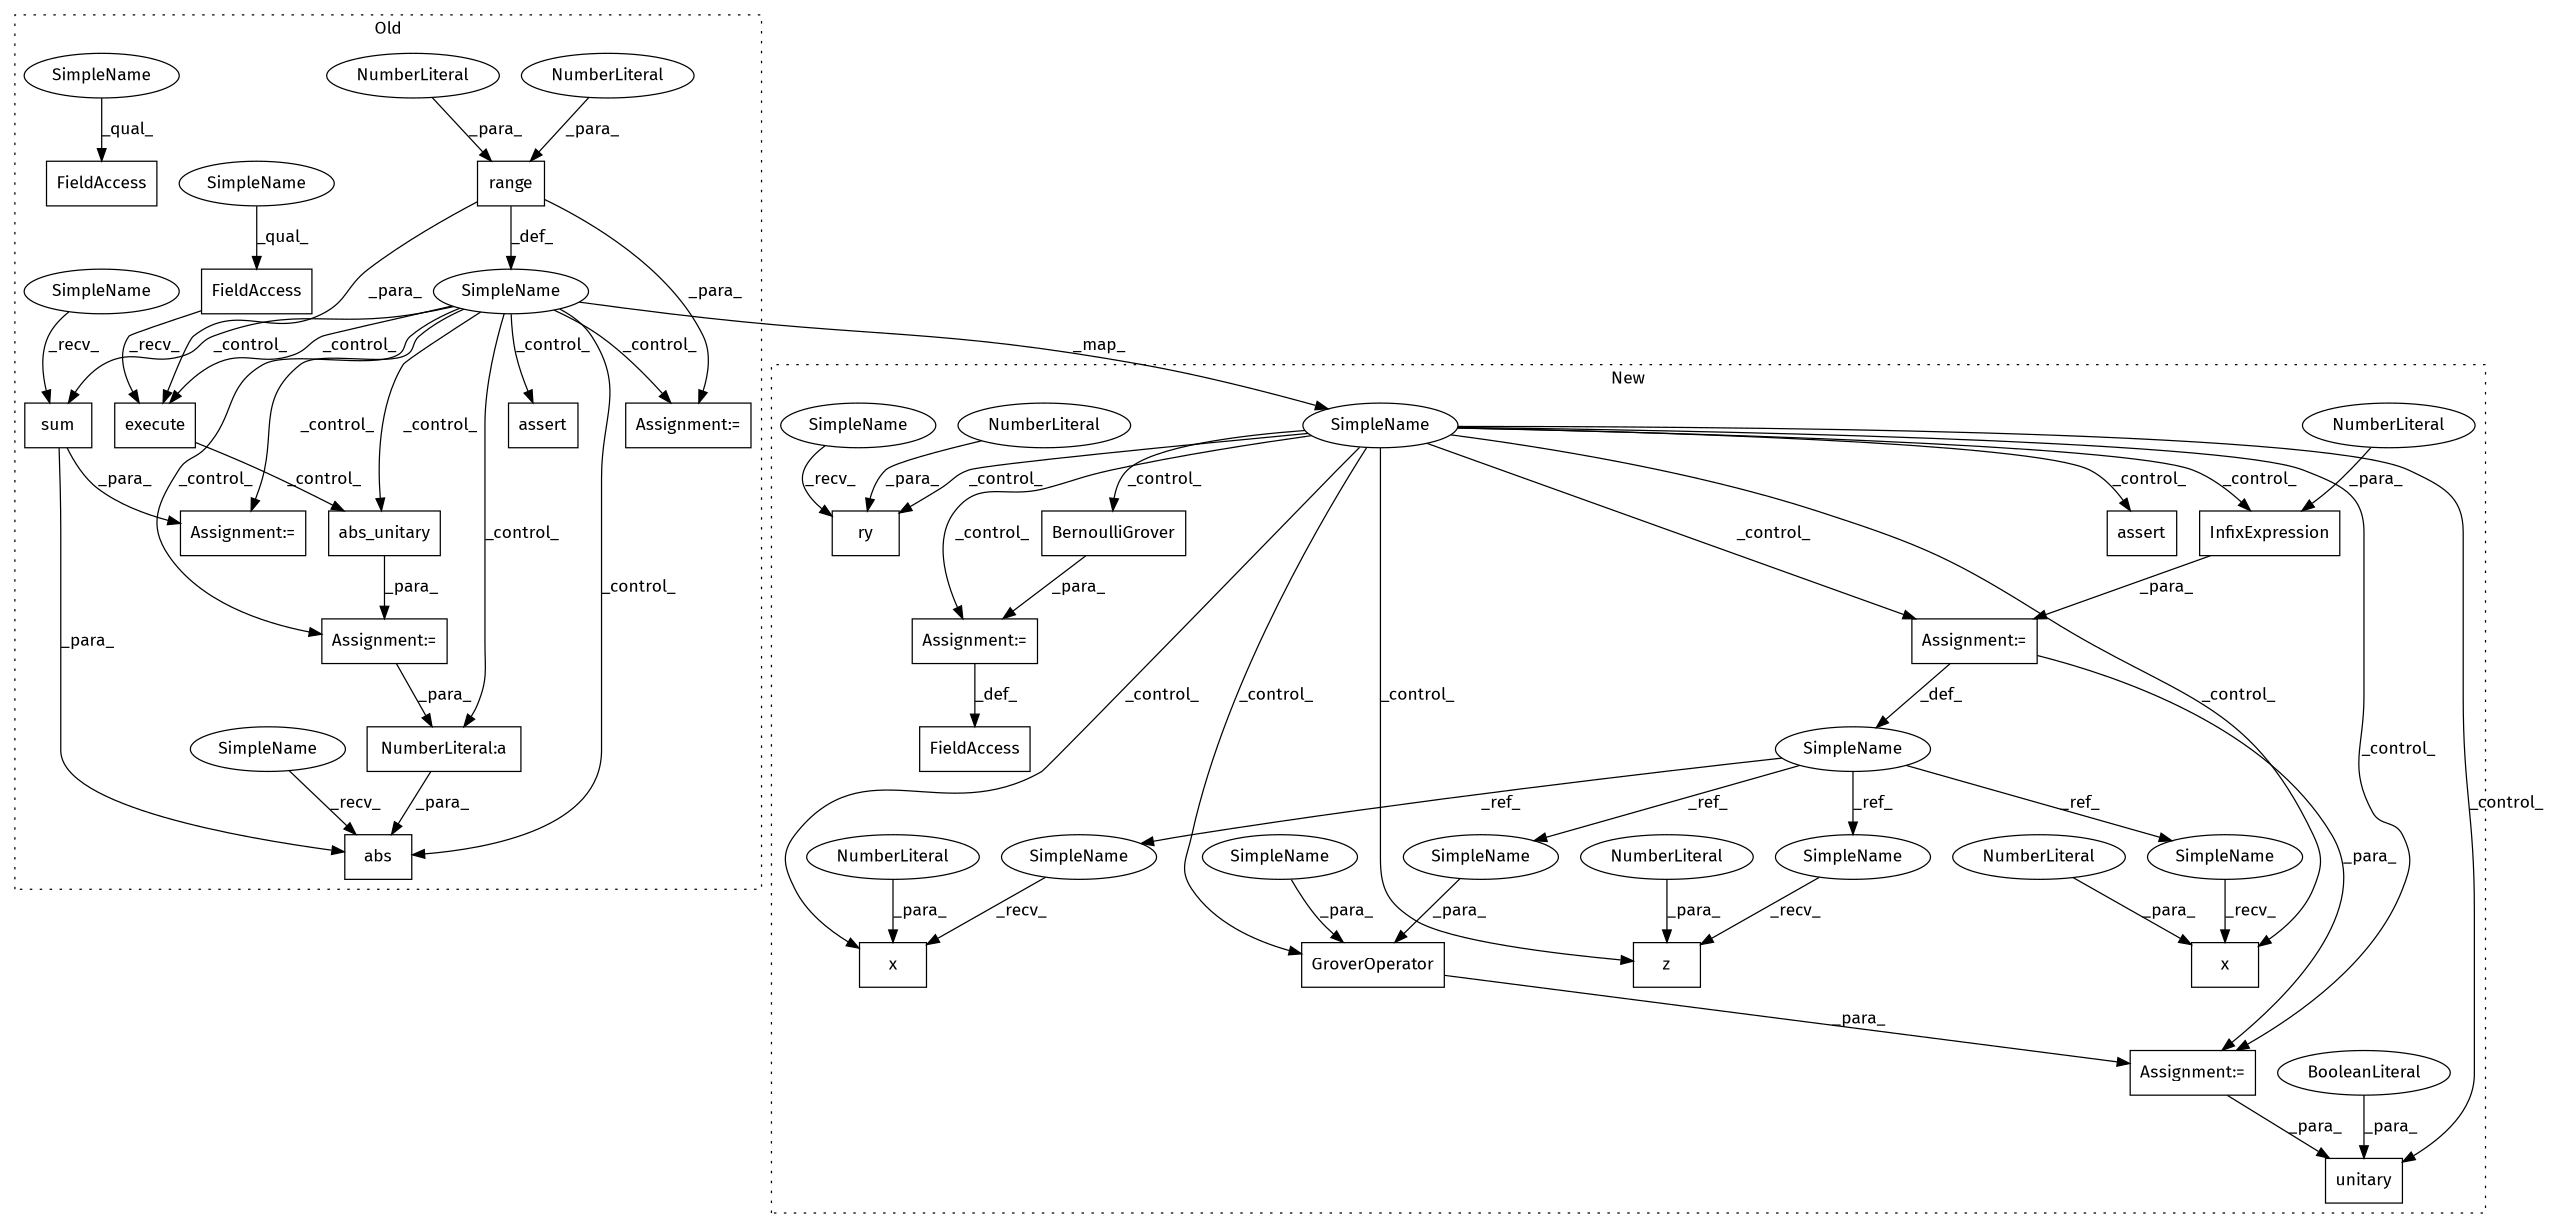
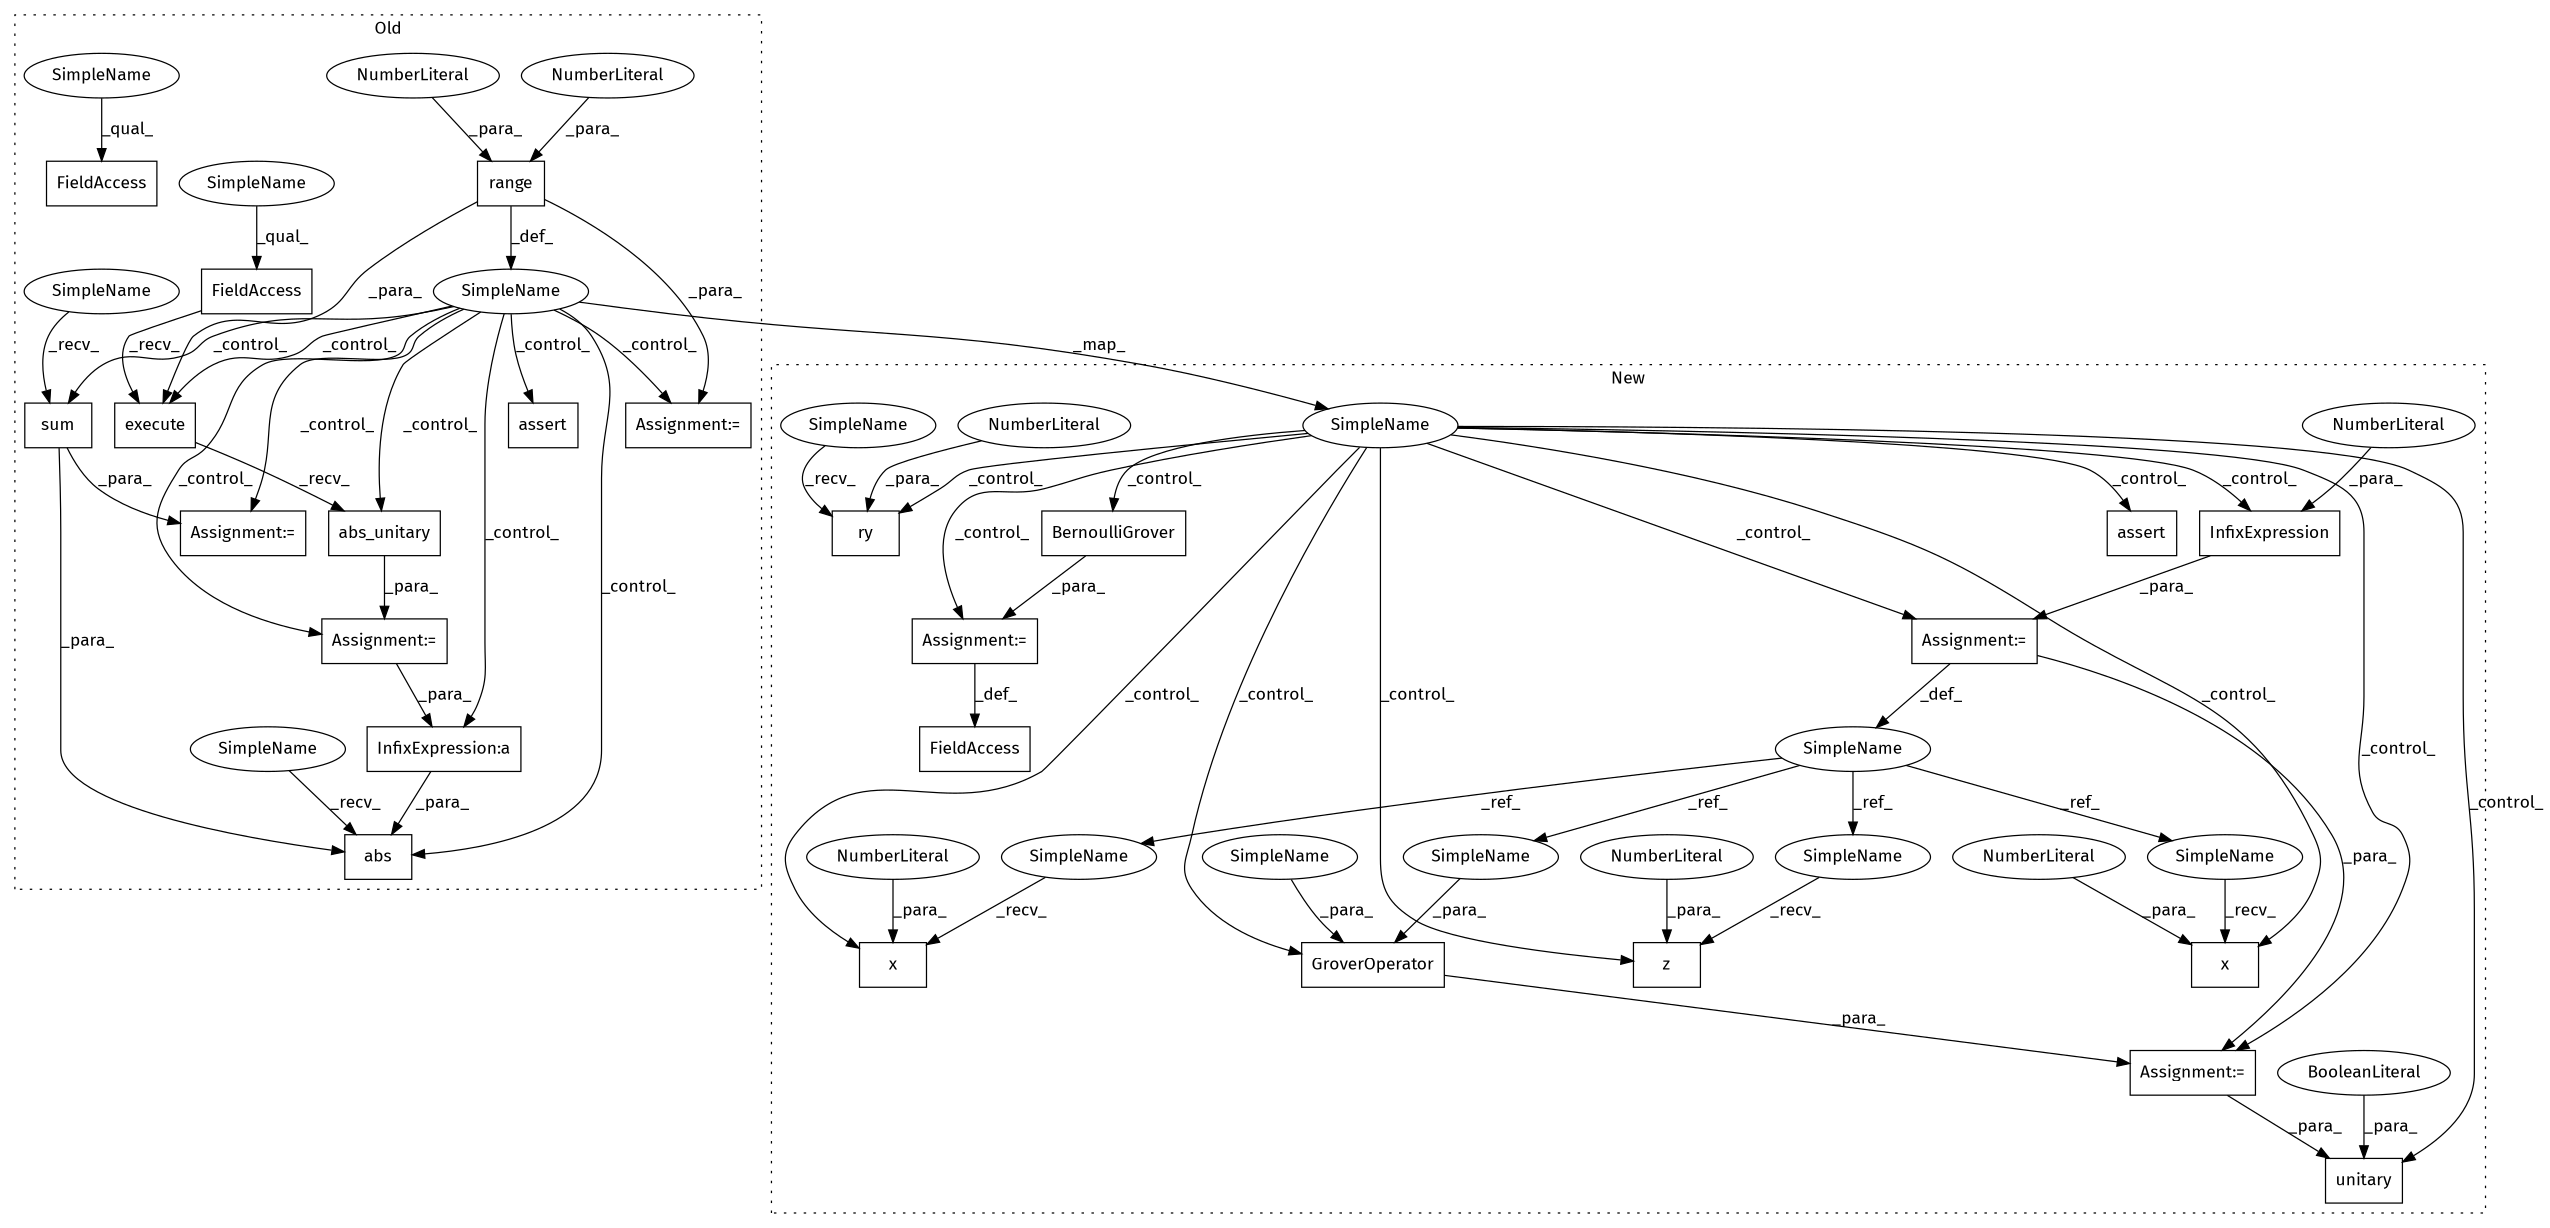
edge "execute" -> "abs_unitary": label "_control_" -> "_recv_"
node "NumberLiteral:a": label "NumberLiteral:a" -> "InfixExpression:a"
